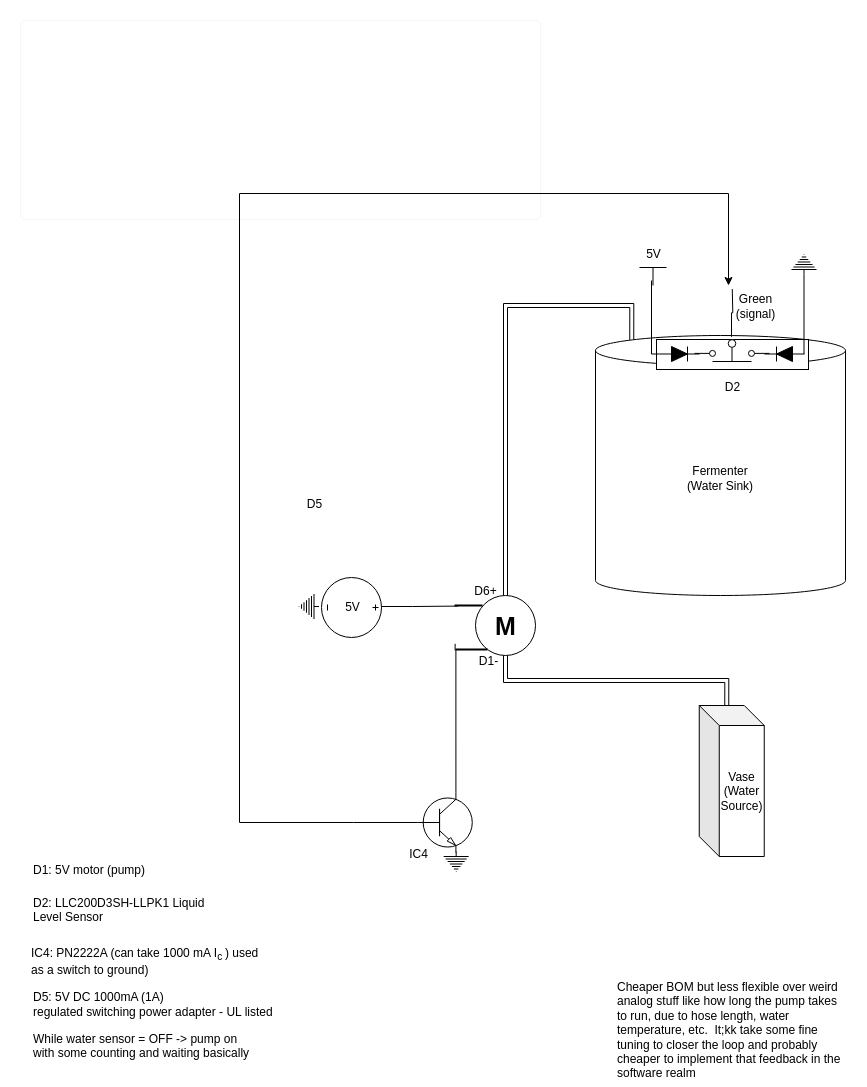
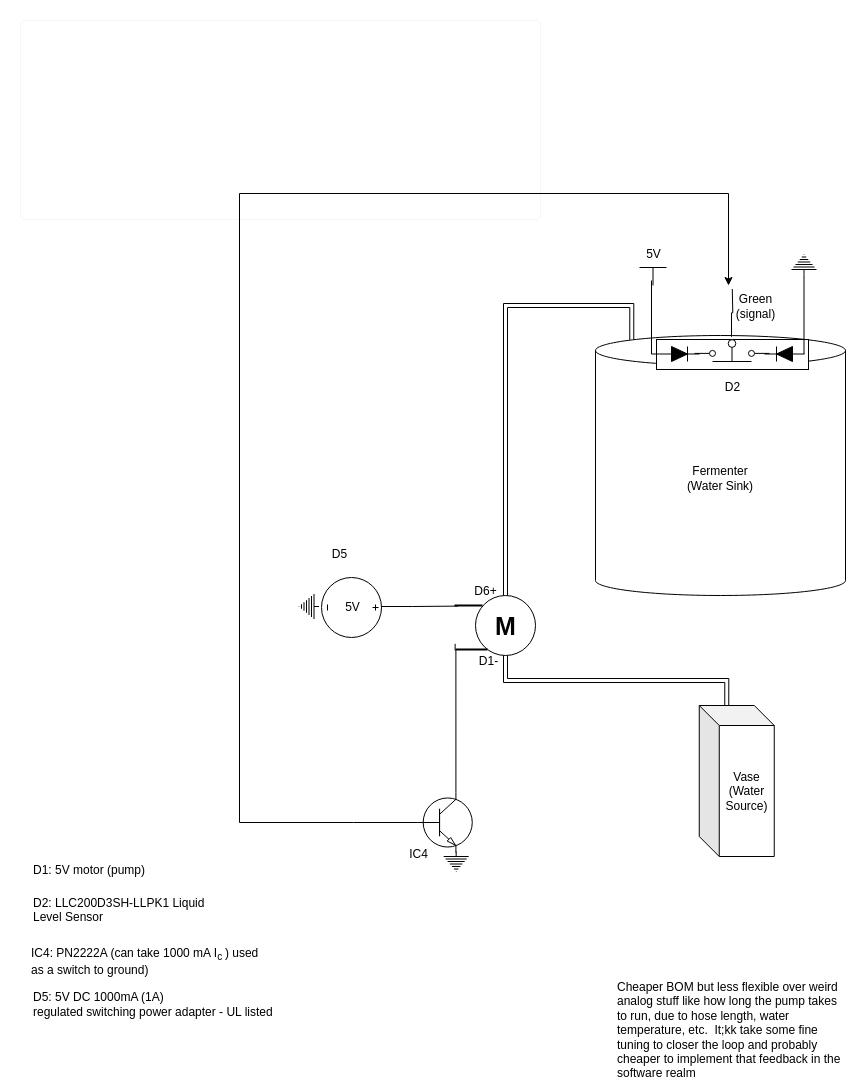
node "D5": moved (314, 505) -> (339, 555)
node "Vase (Water Source)": size 65x151 -> 75x151
node "While water sensor = OFF -> pump on with some counting and waiting basically": removed
